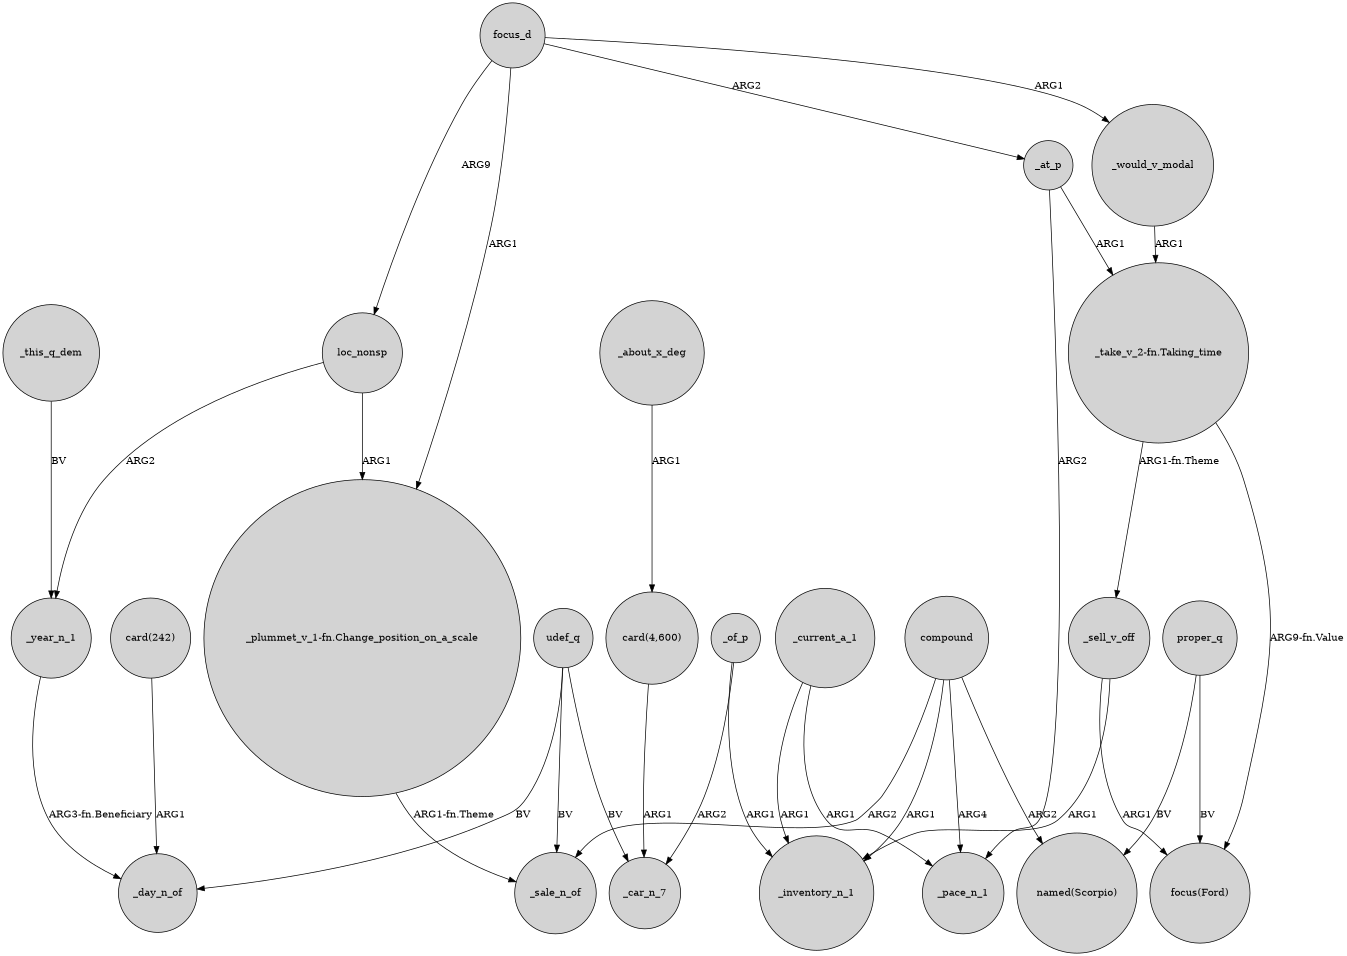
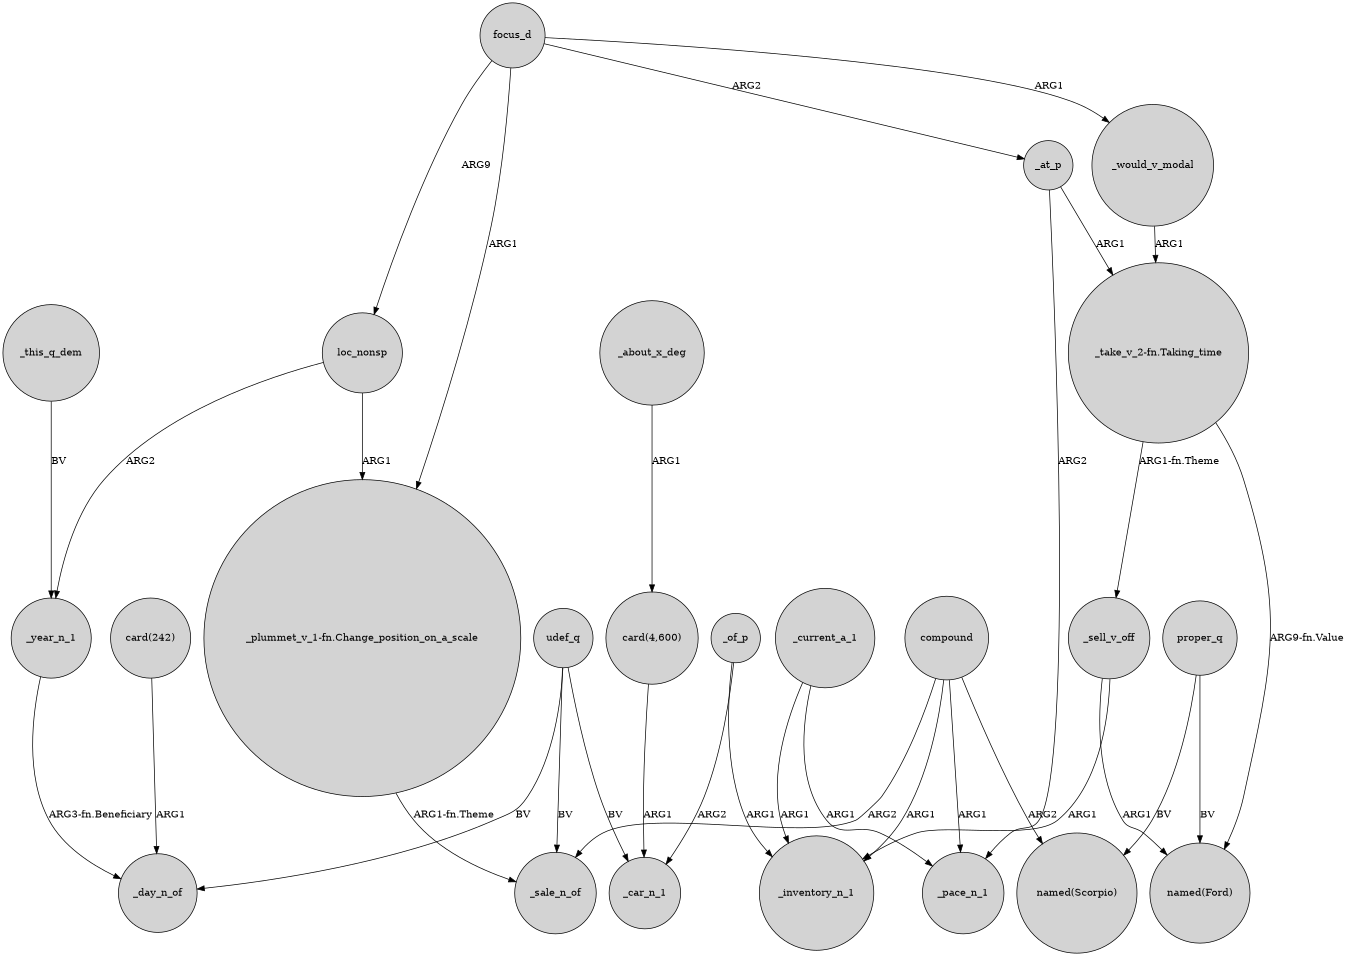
edge "compound" -> "_pace_n_1": label "ARG4" -> "ARG1"
node "_car_n_7": label "_car_n_7" -> "_car_n_1"
node "focus(Ford)": label "focus(Ford)" -> "named(Ford)"
